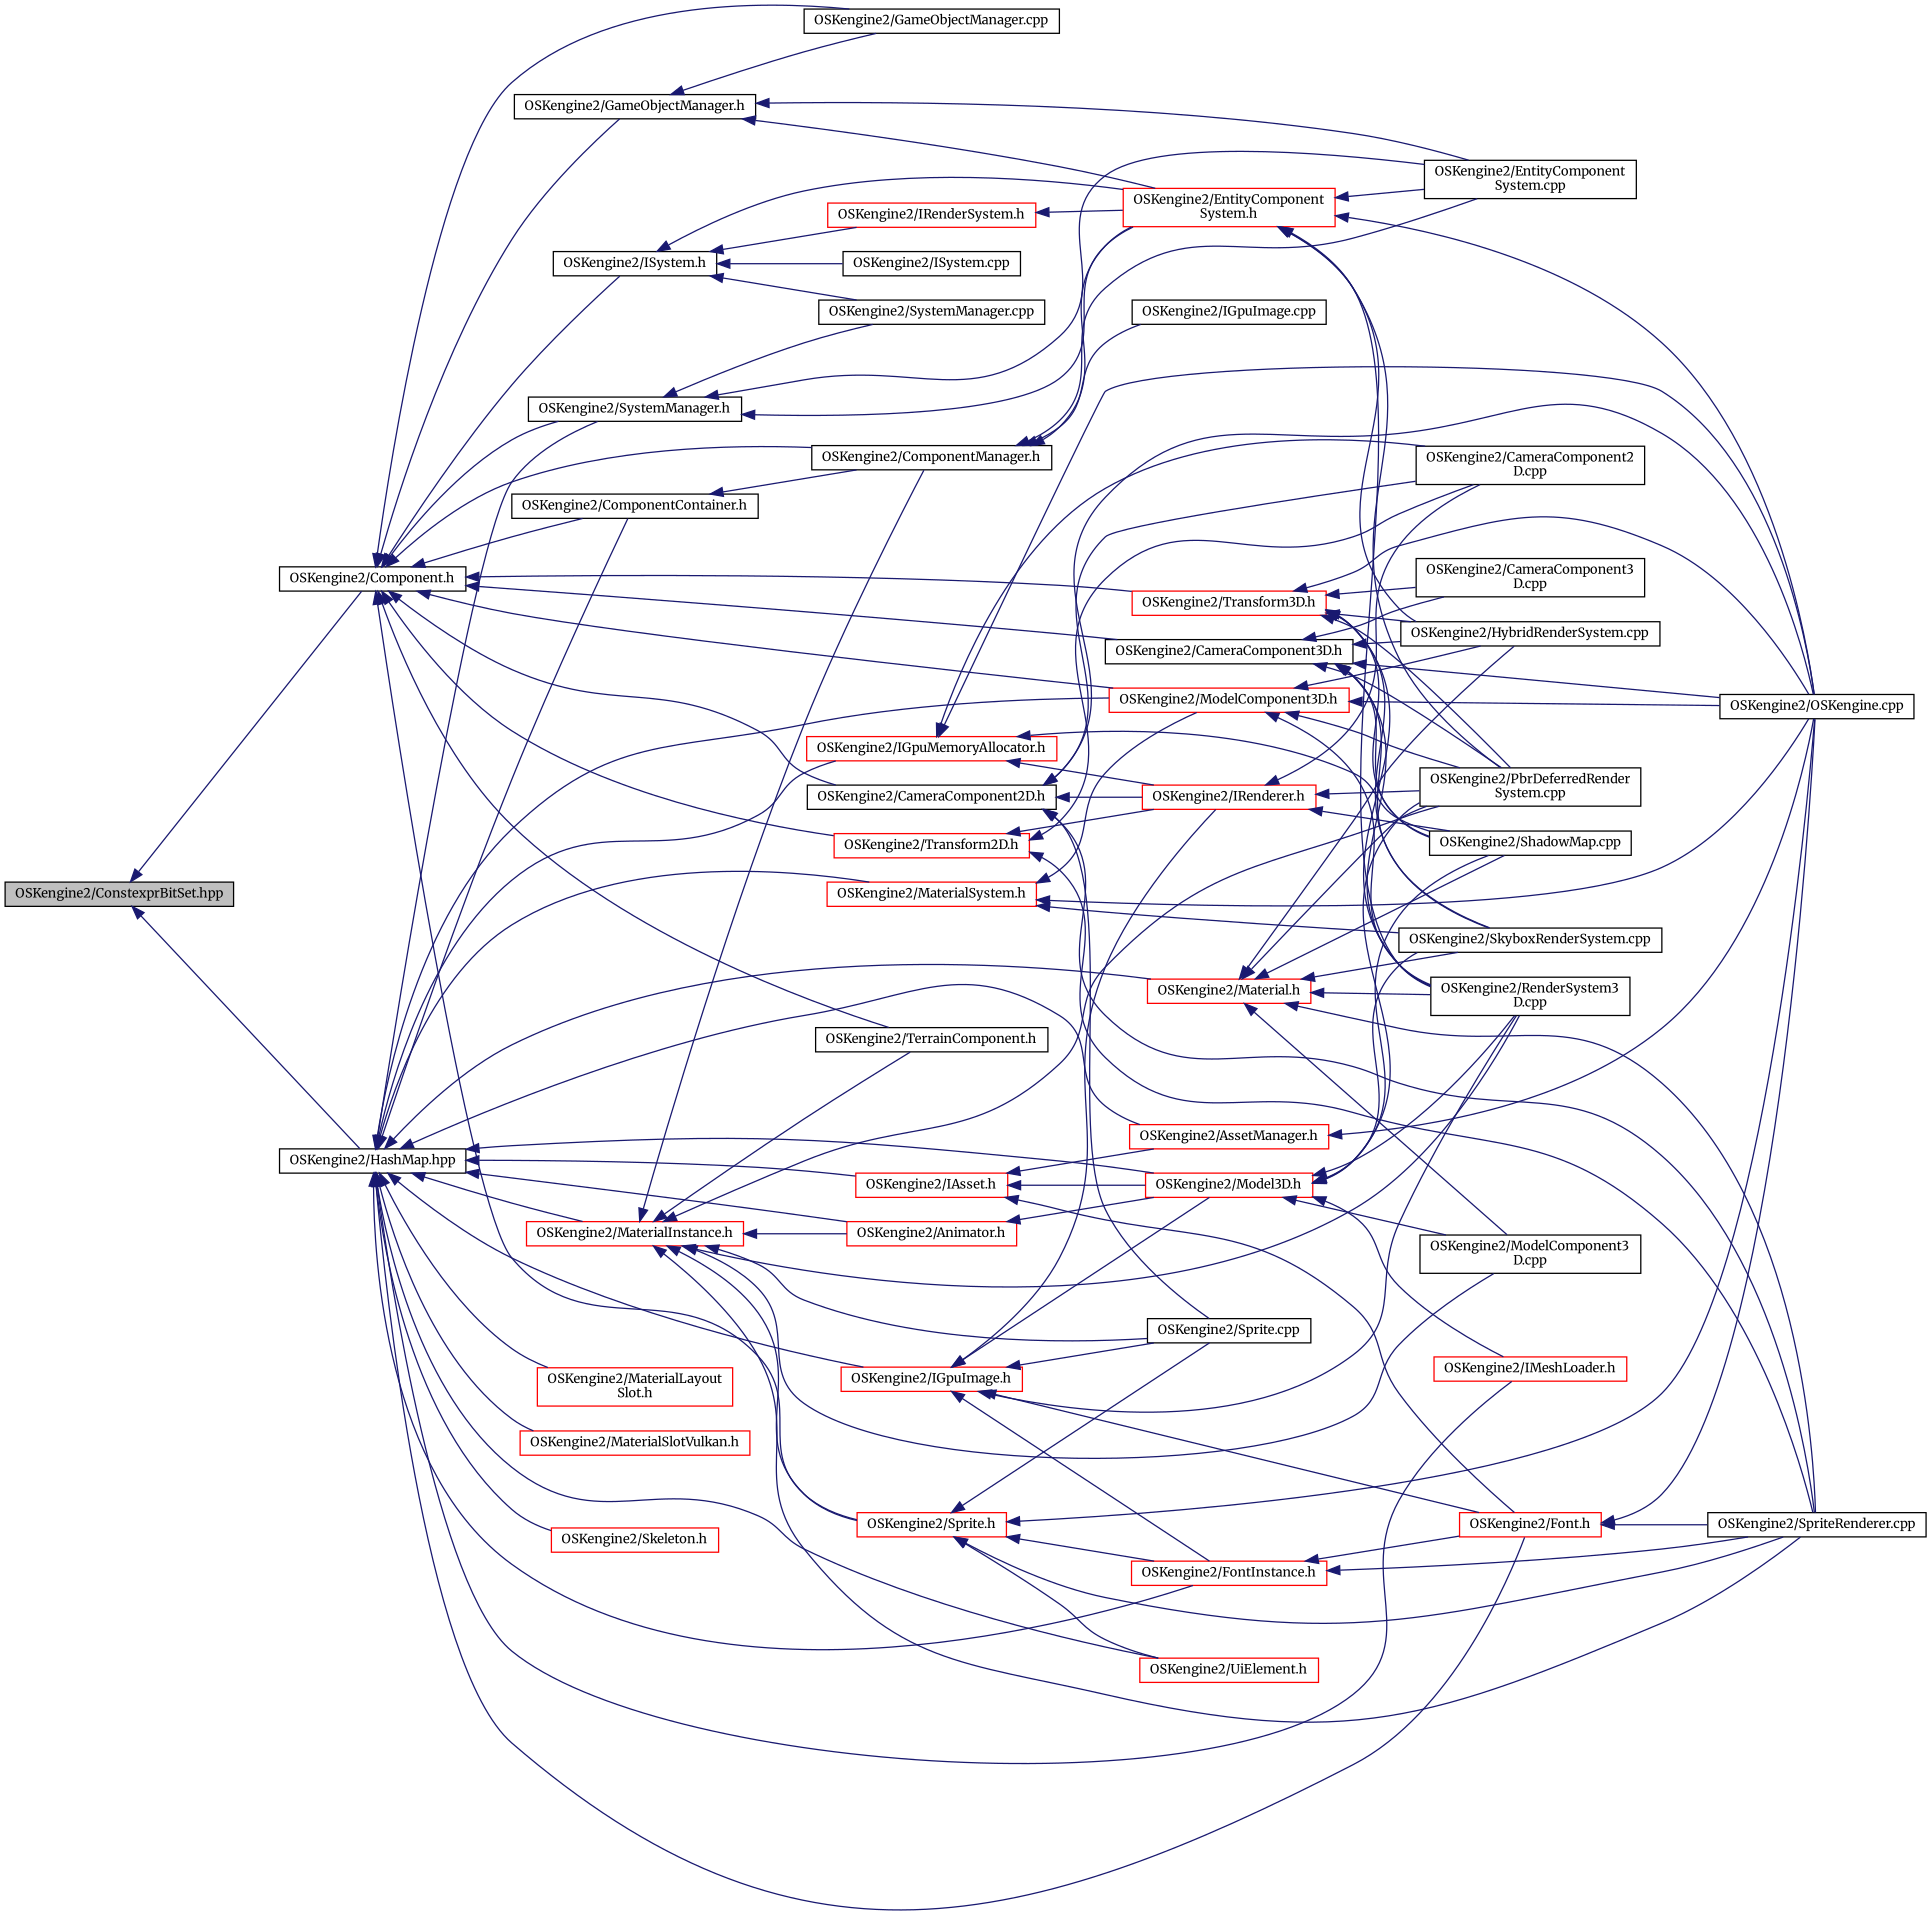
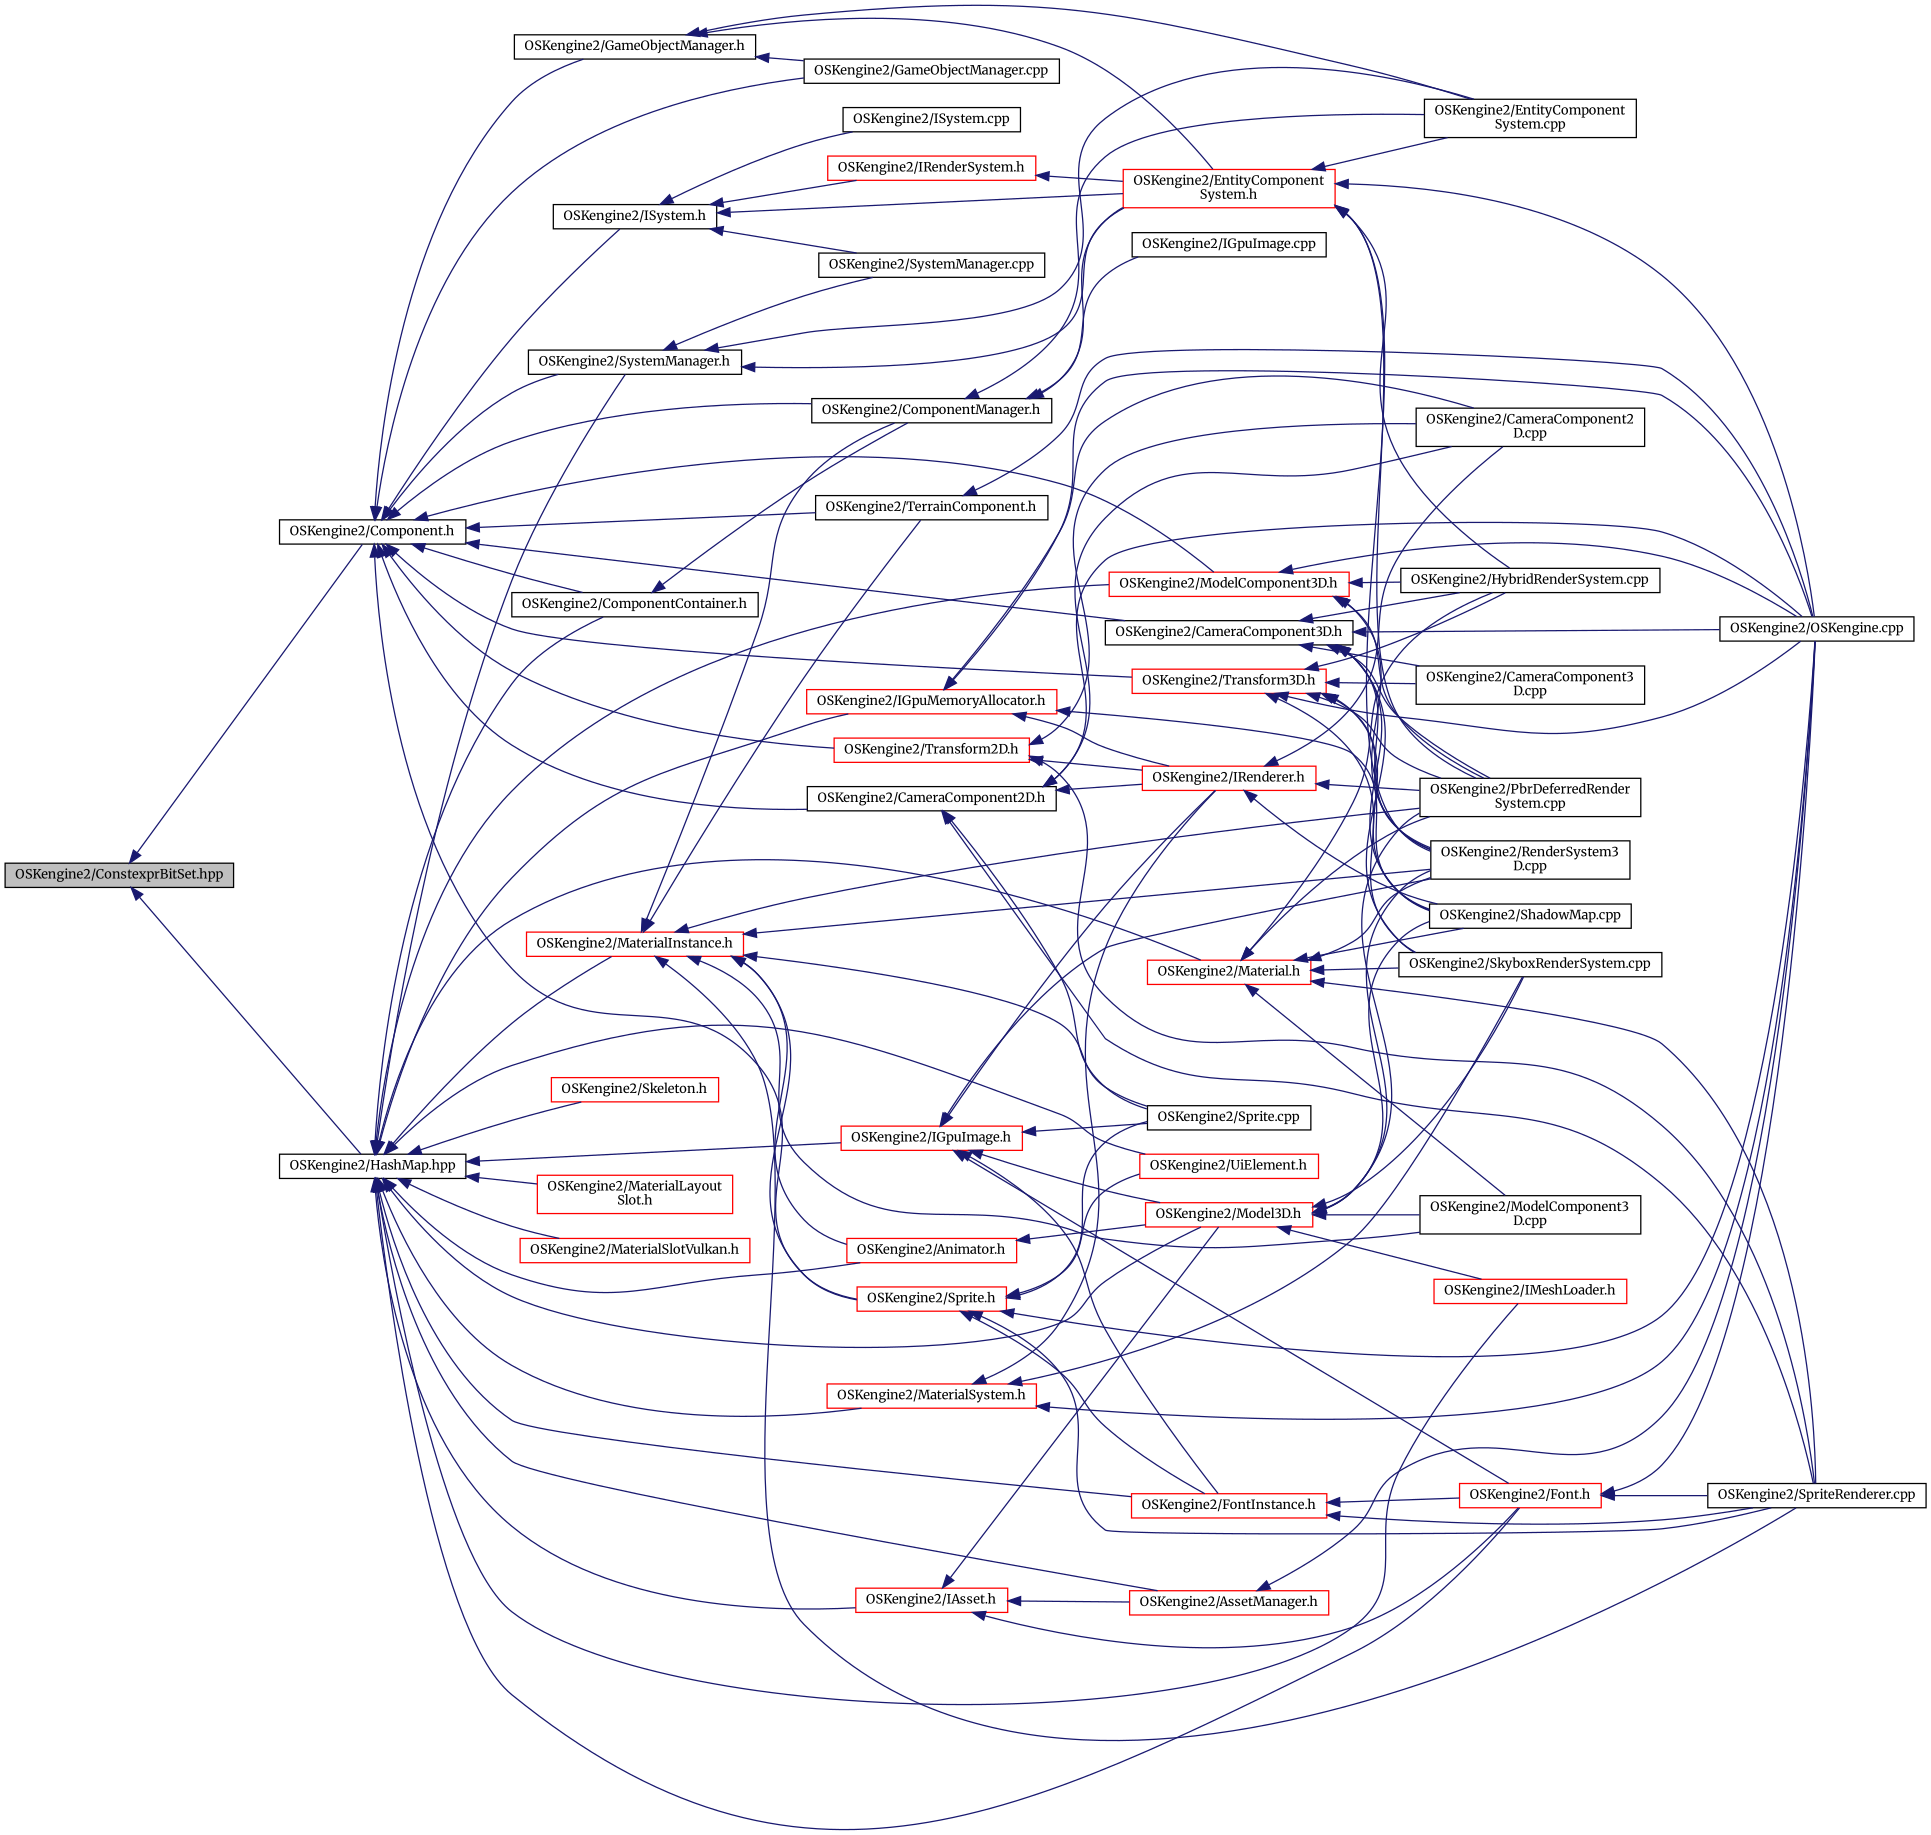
edge "OSKengine2/OSKengine.cpp" -> "OSKengine2/TerrainComponent.h": added
edge "OSKengine2/ModelComponent3D.h" -> "OSKengine2/MaterialSystem.h": now "OSKengine2/IRenderer.h" -> "OSKengine2/MaterialSystem.h"
